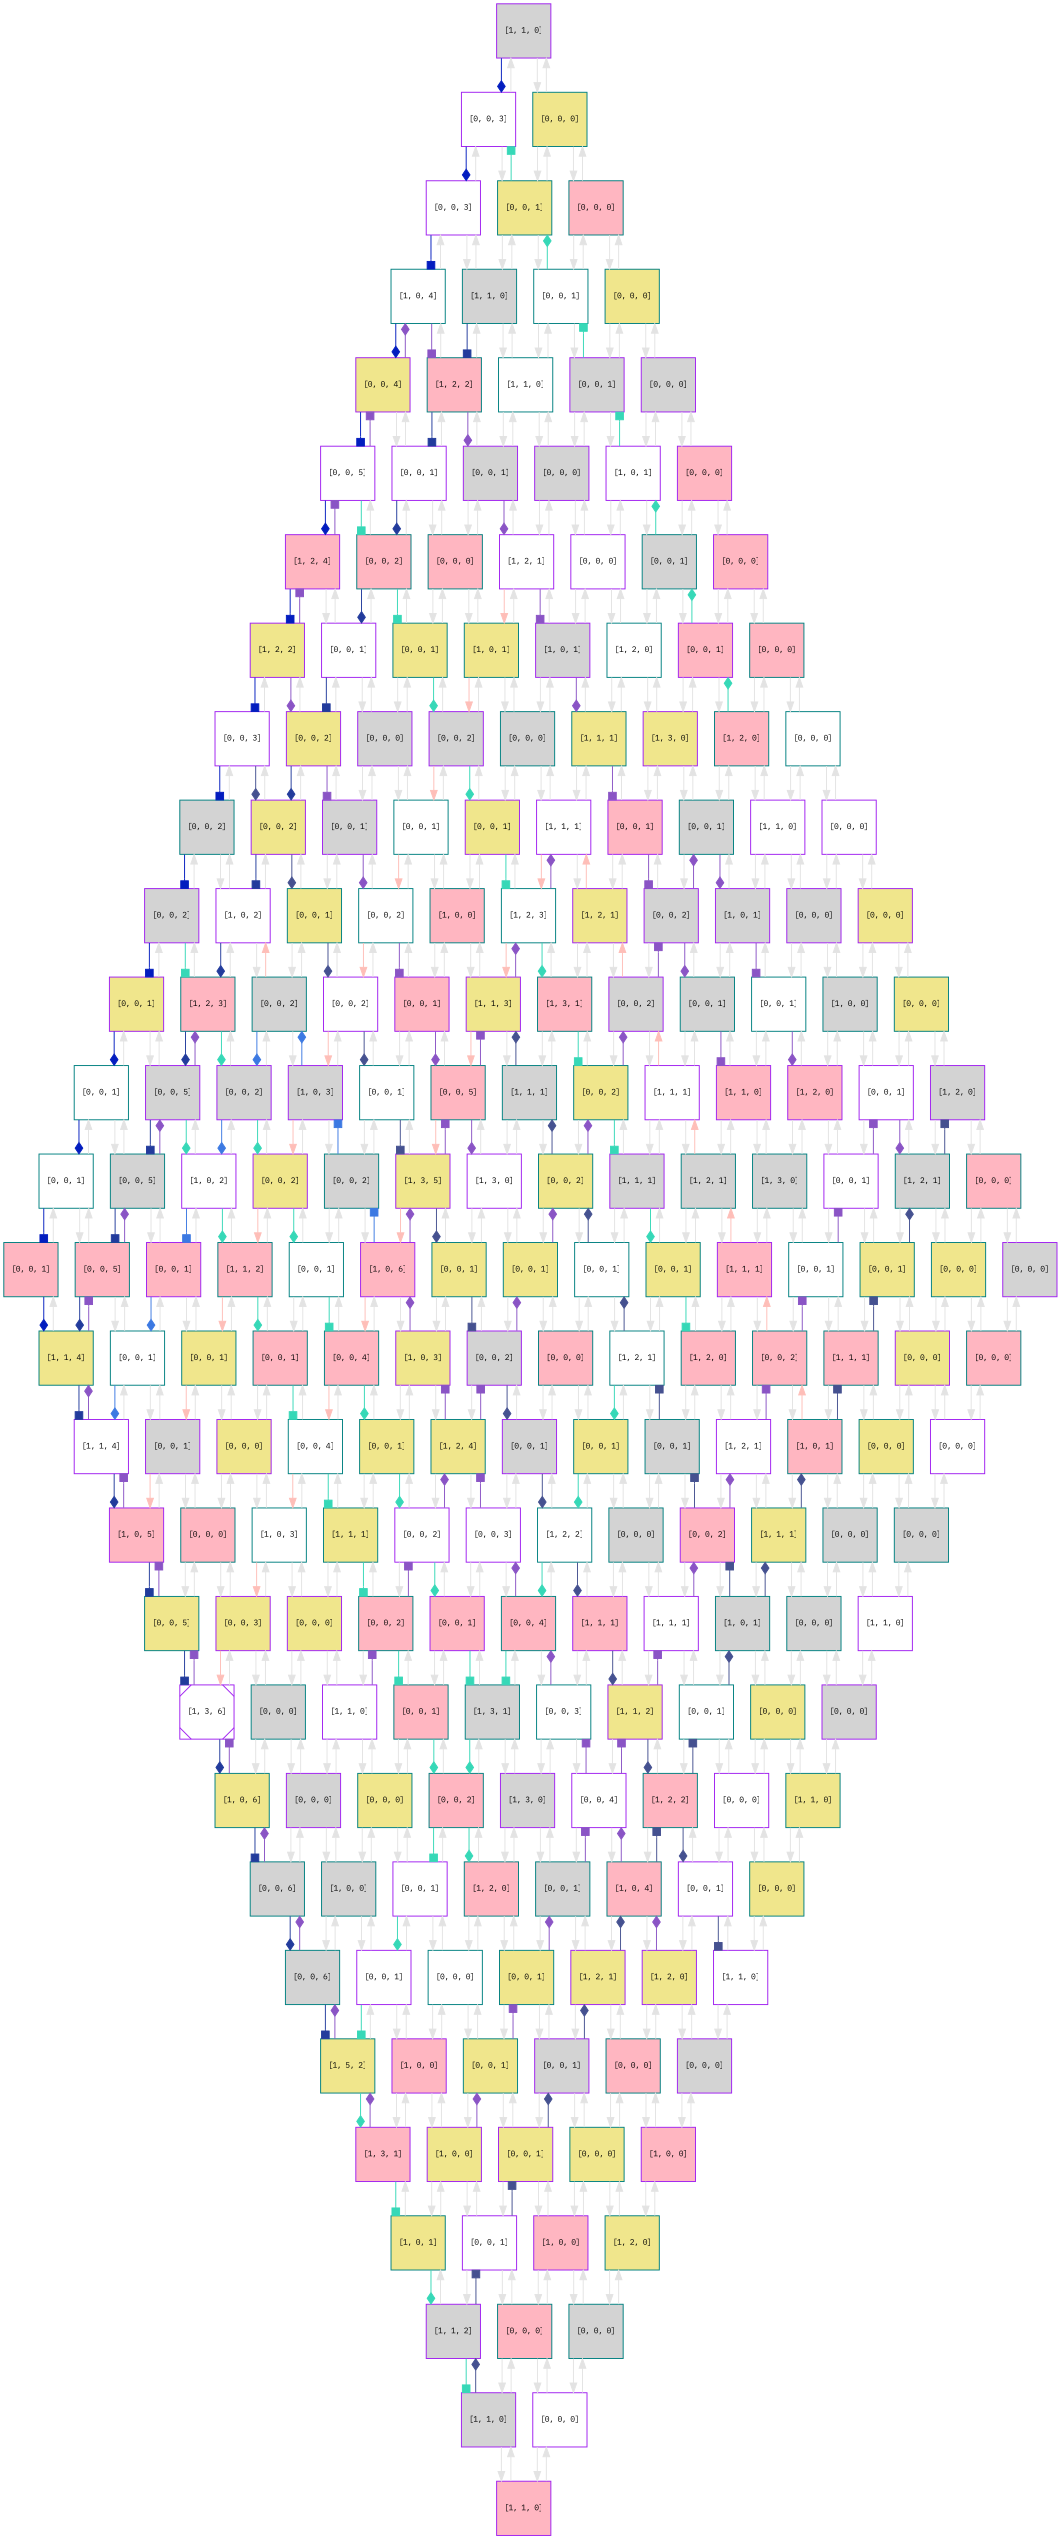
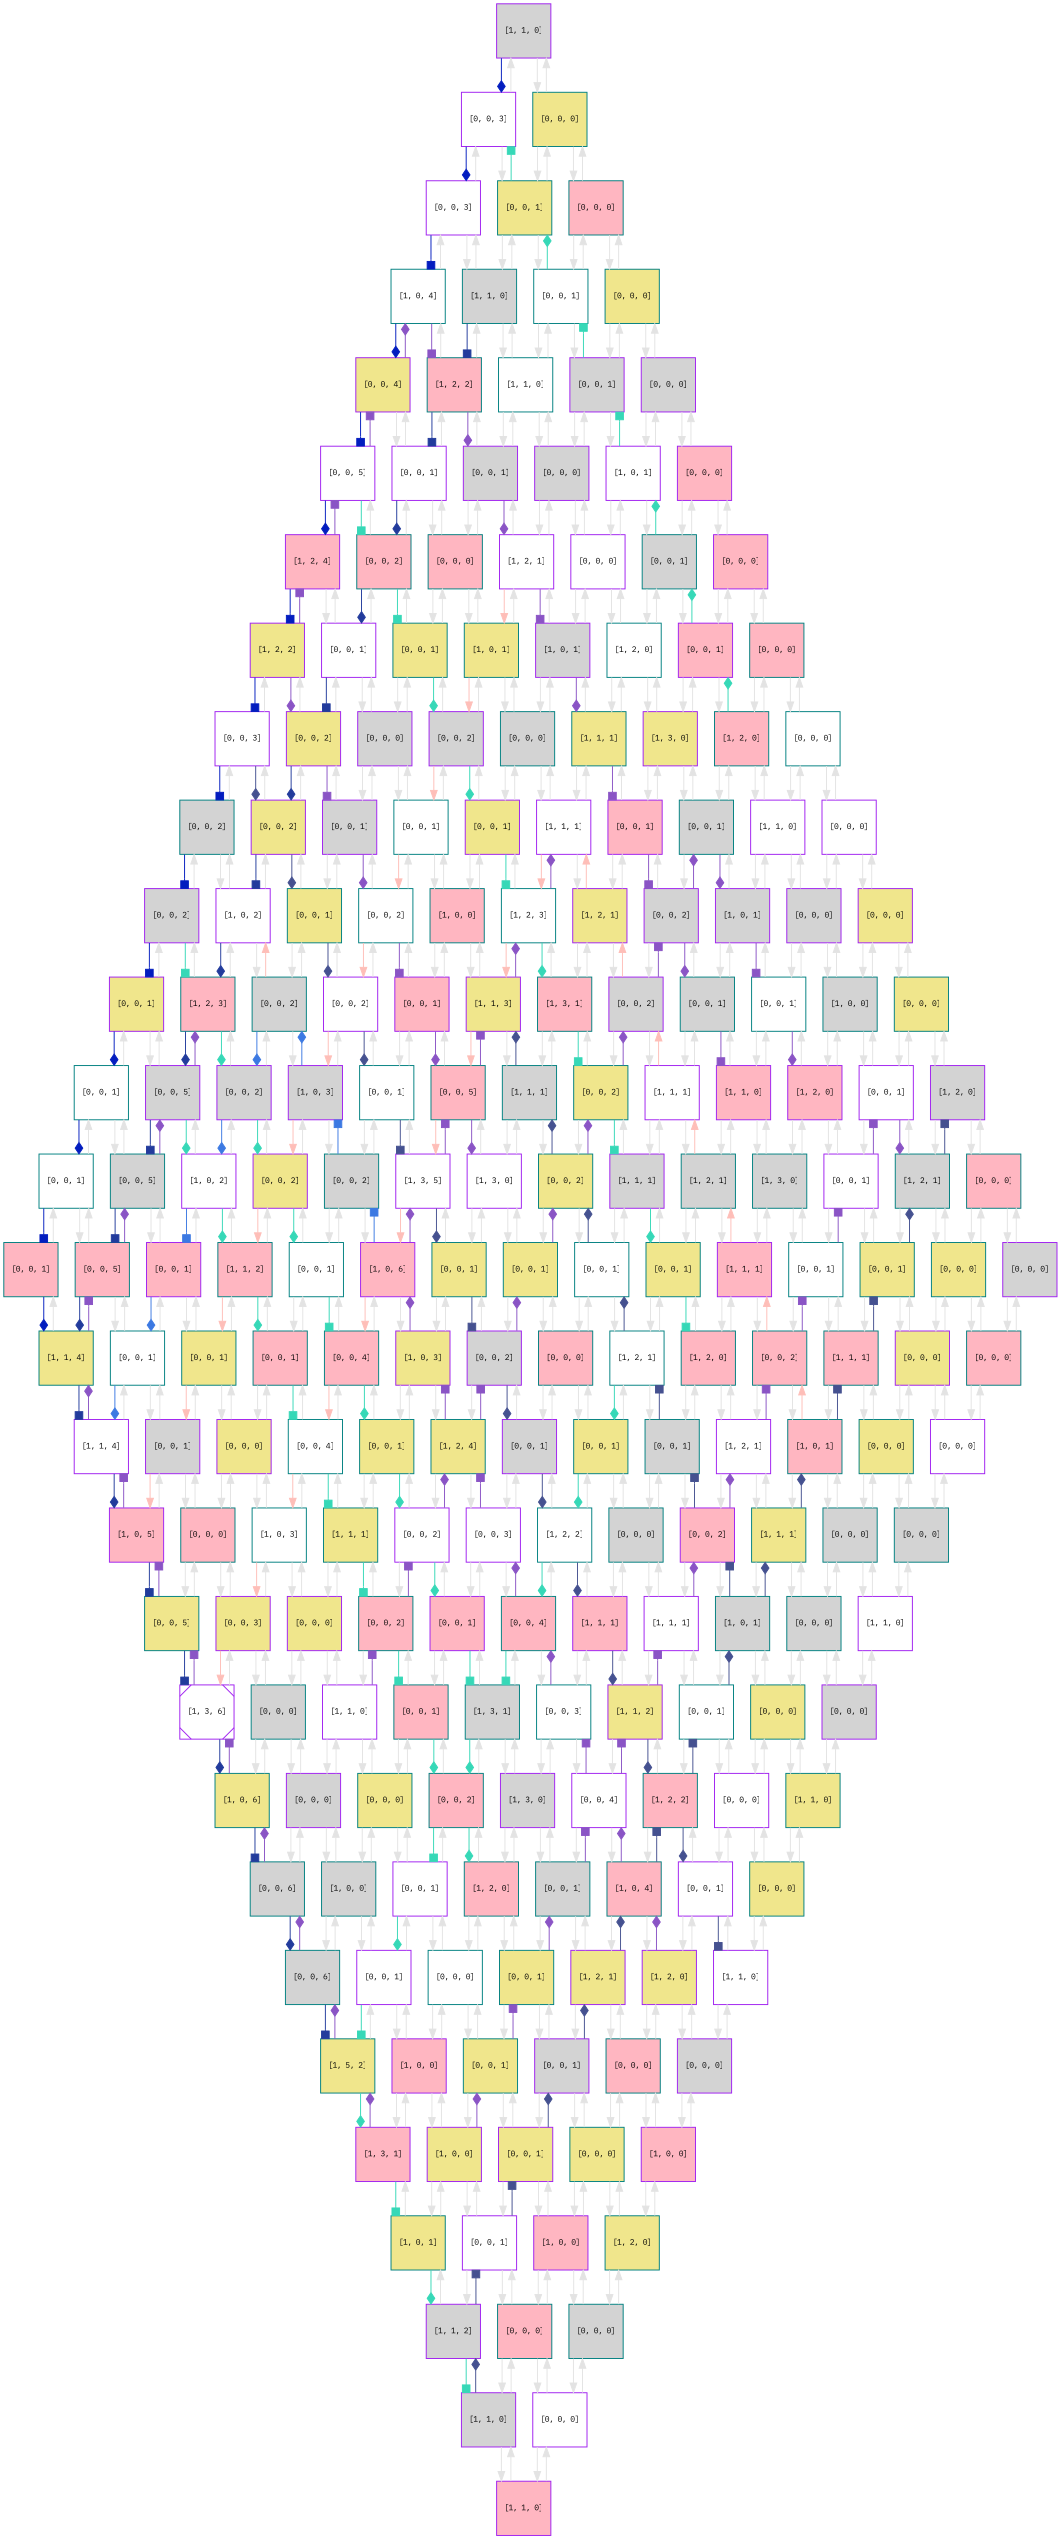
node "[1, 3, 5]": fillcolor khaki -> white
